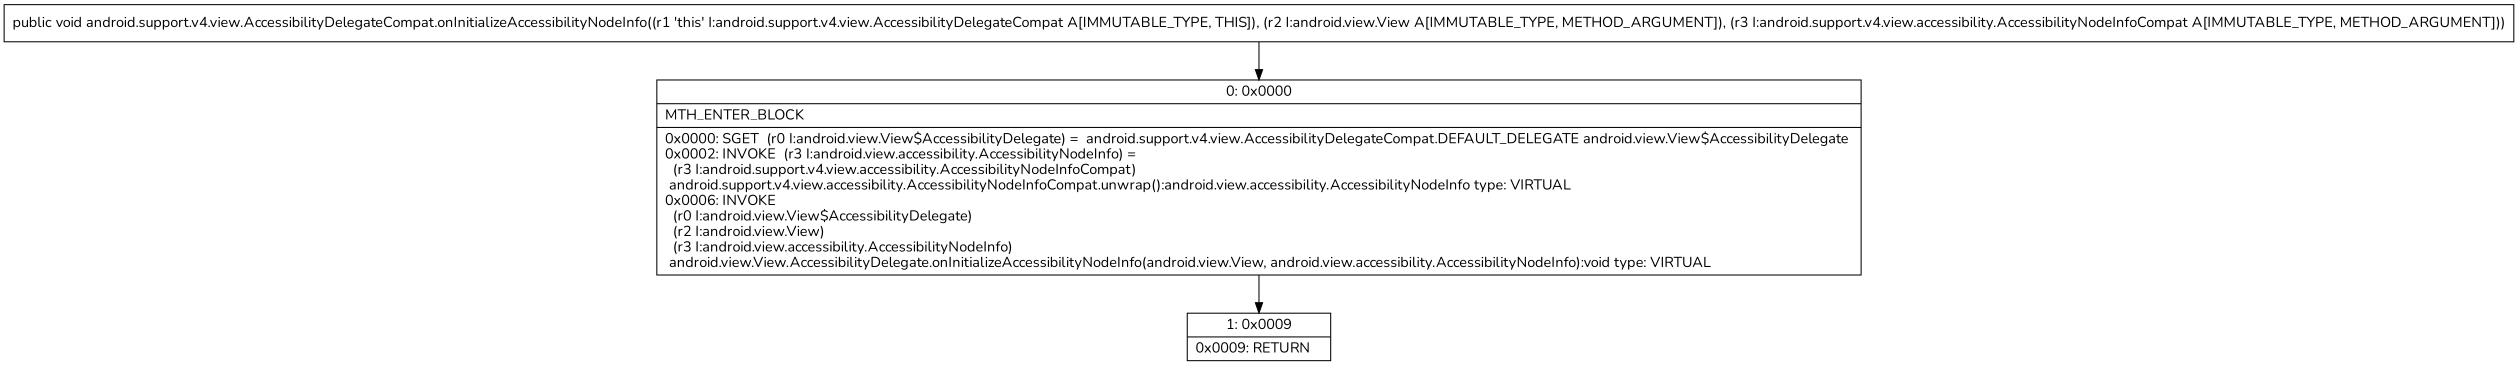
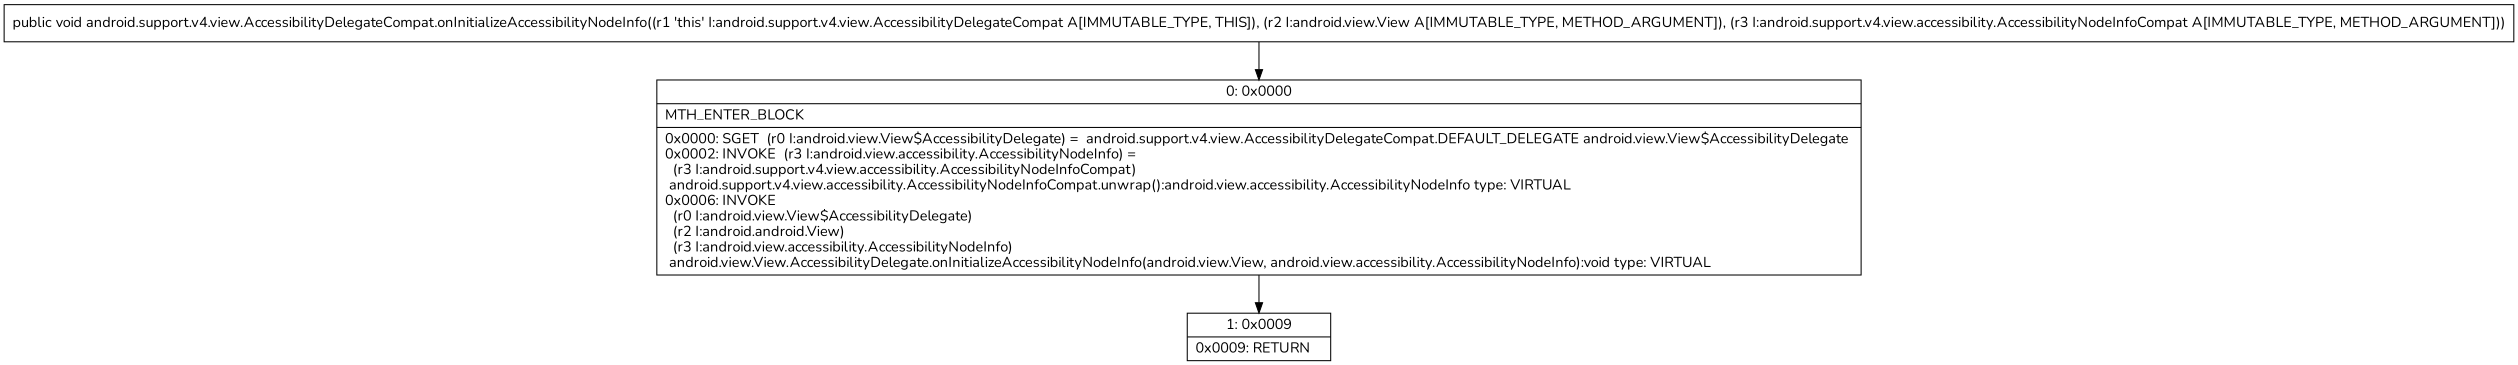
node "0: 0x0000": text "(r2 I:android.view.View)" -> "(r2 I:android.android.View)"
